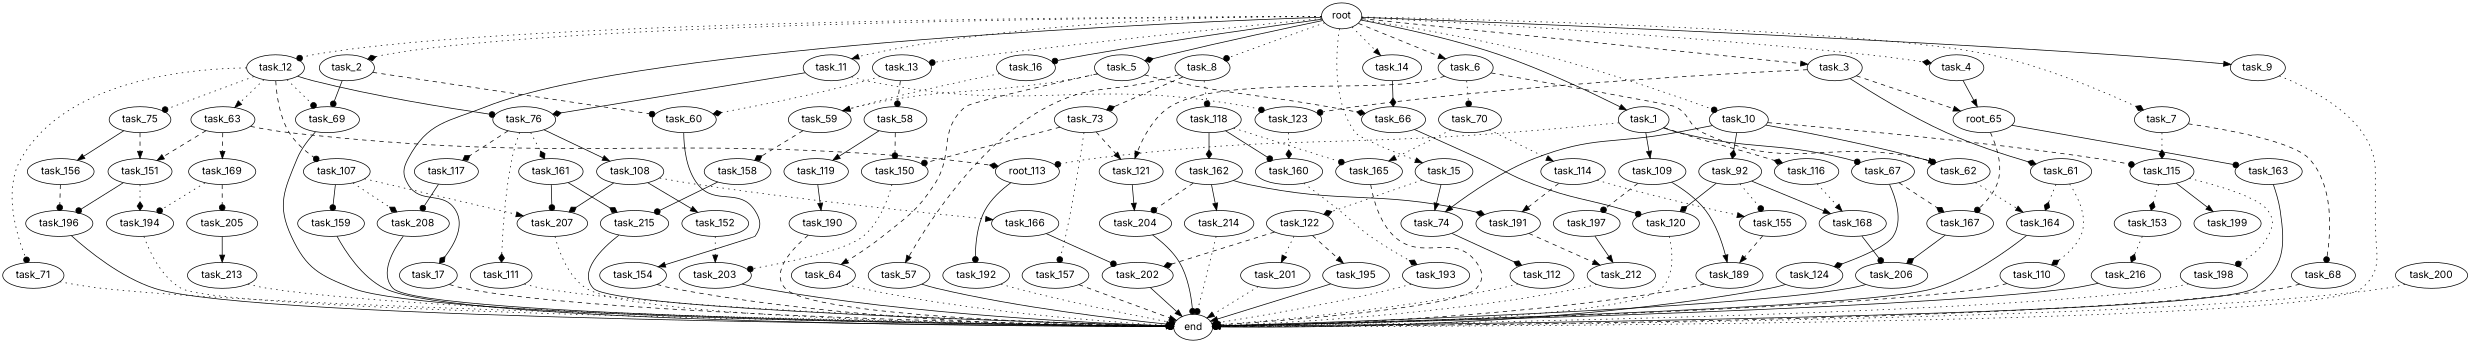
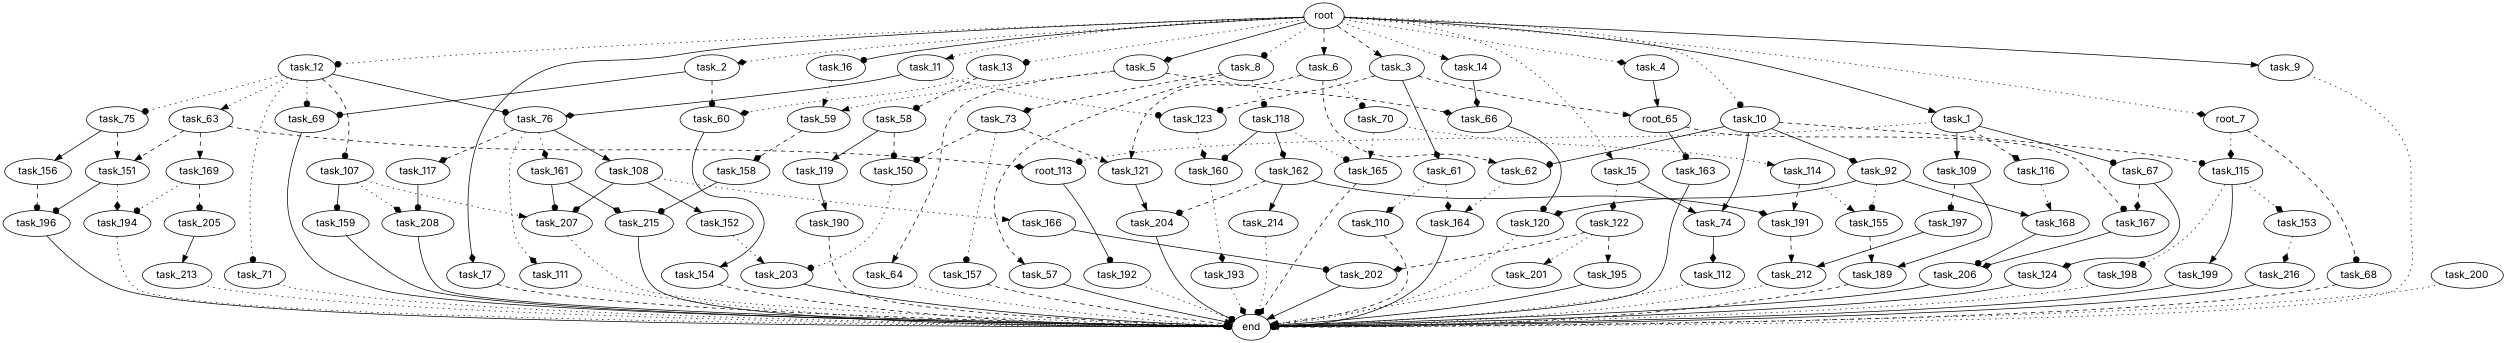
node "task_7": label "task_7" -> "root_7"
edge "task_199" -> "end": added
